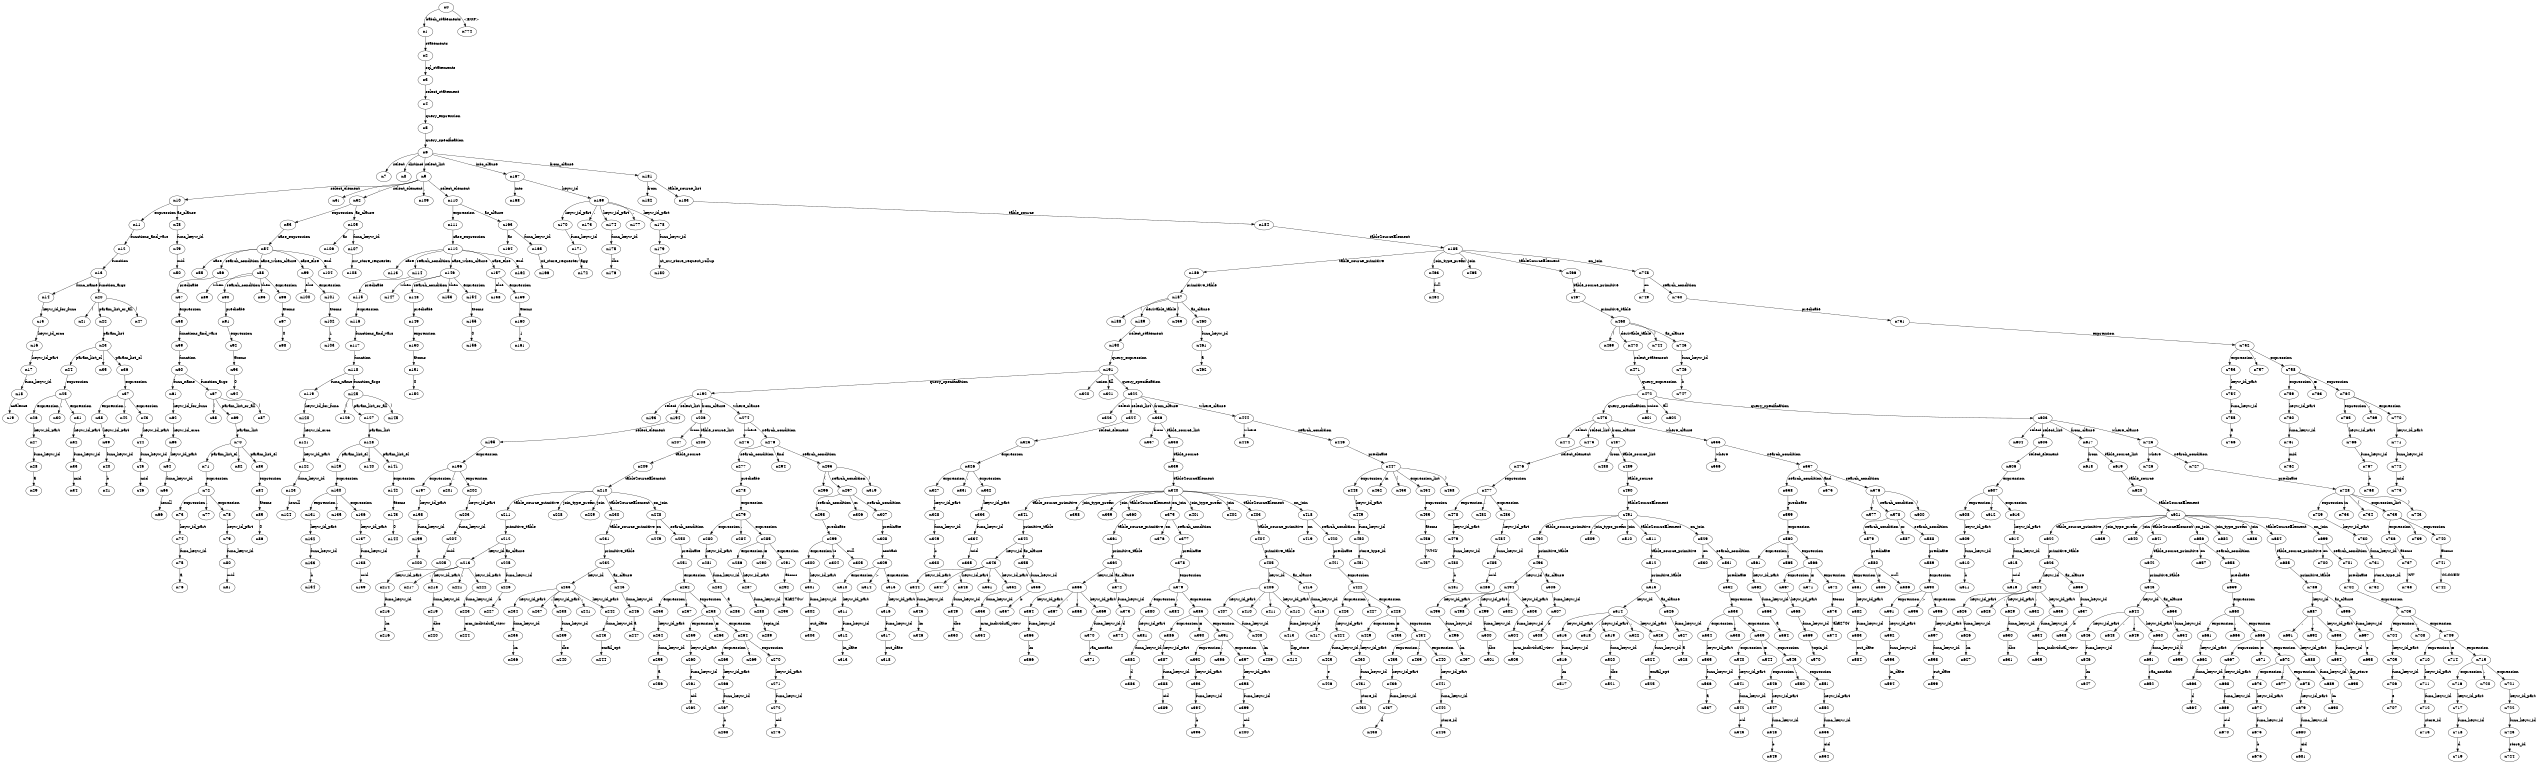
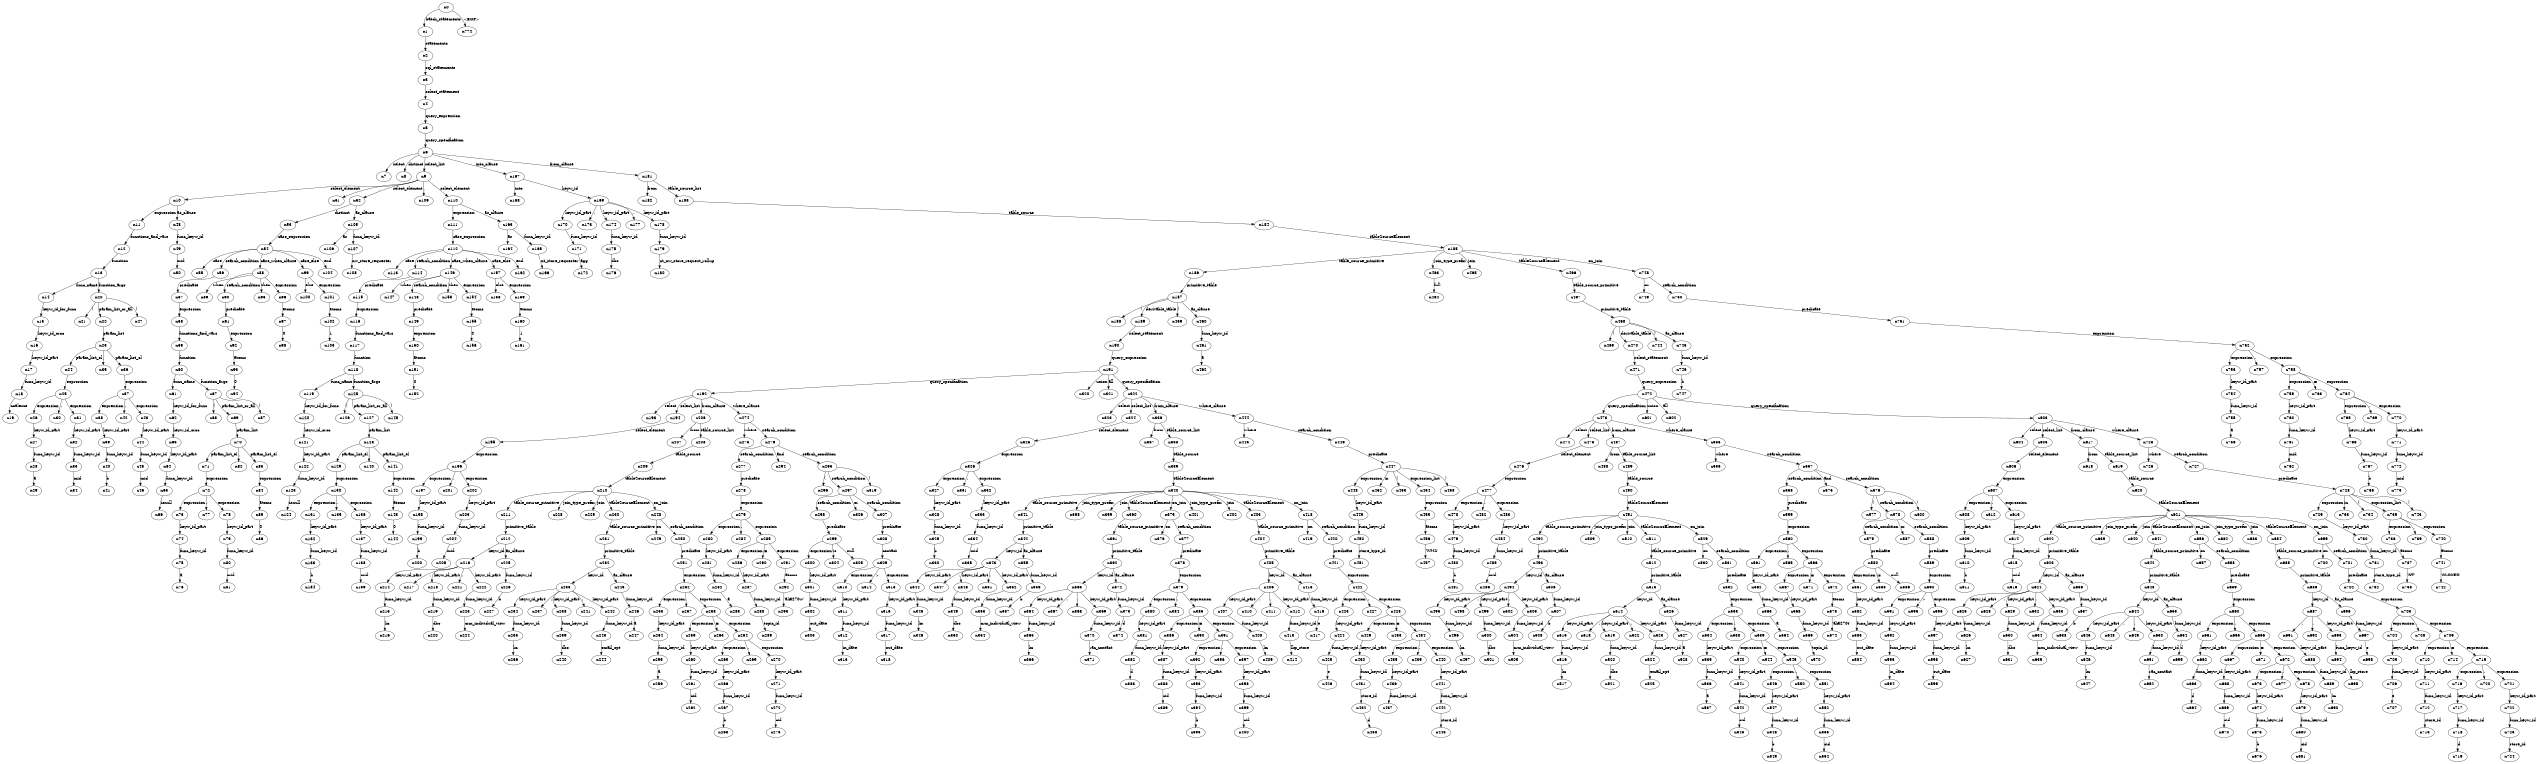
edge "n52" -> "n53": label "expression" -> "distinct"
node "n786": label "n786" -> "n686"
edge "n437" -> "n438": now "n432" -> "n438"
